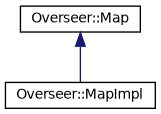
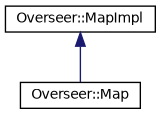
edge "Overseer::MapImpl" -> "Overseer::Map": reversed
